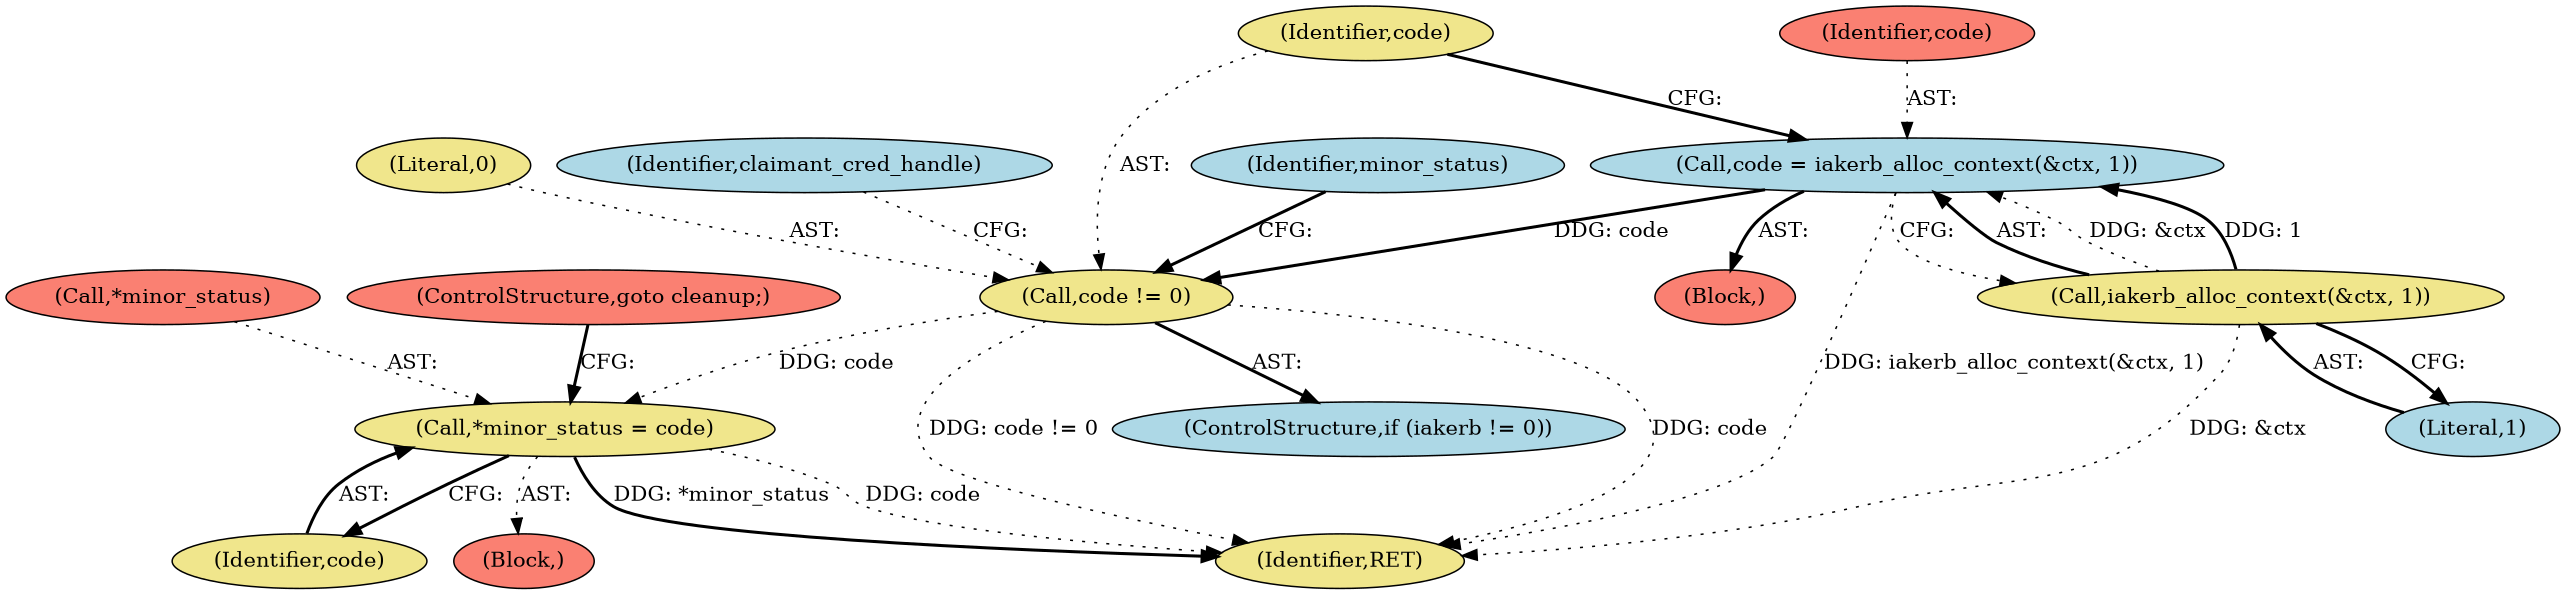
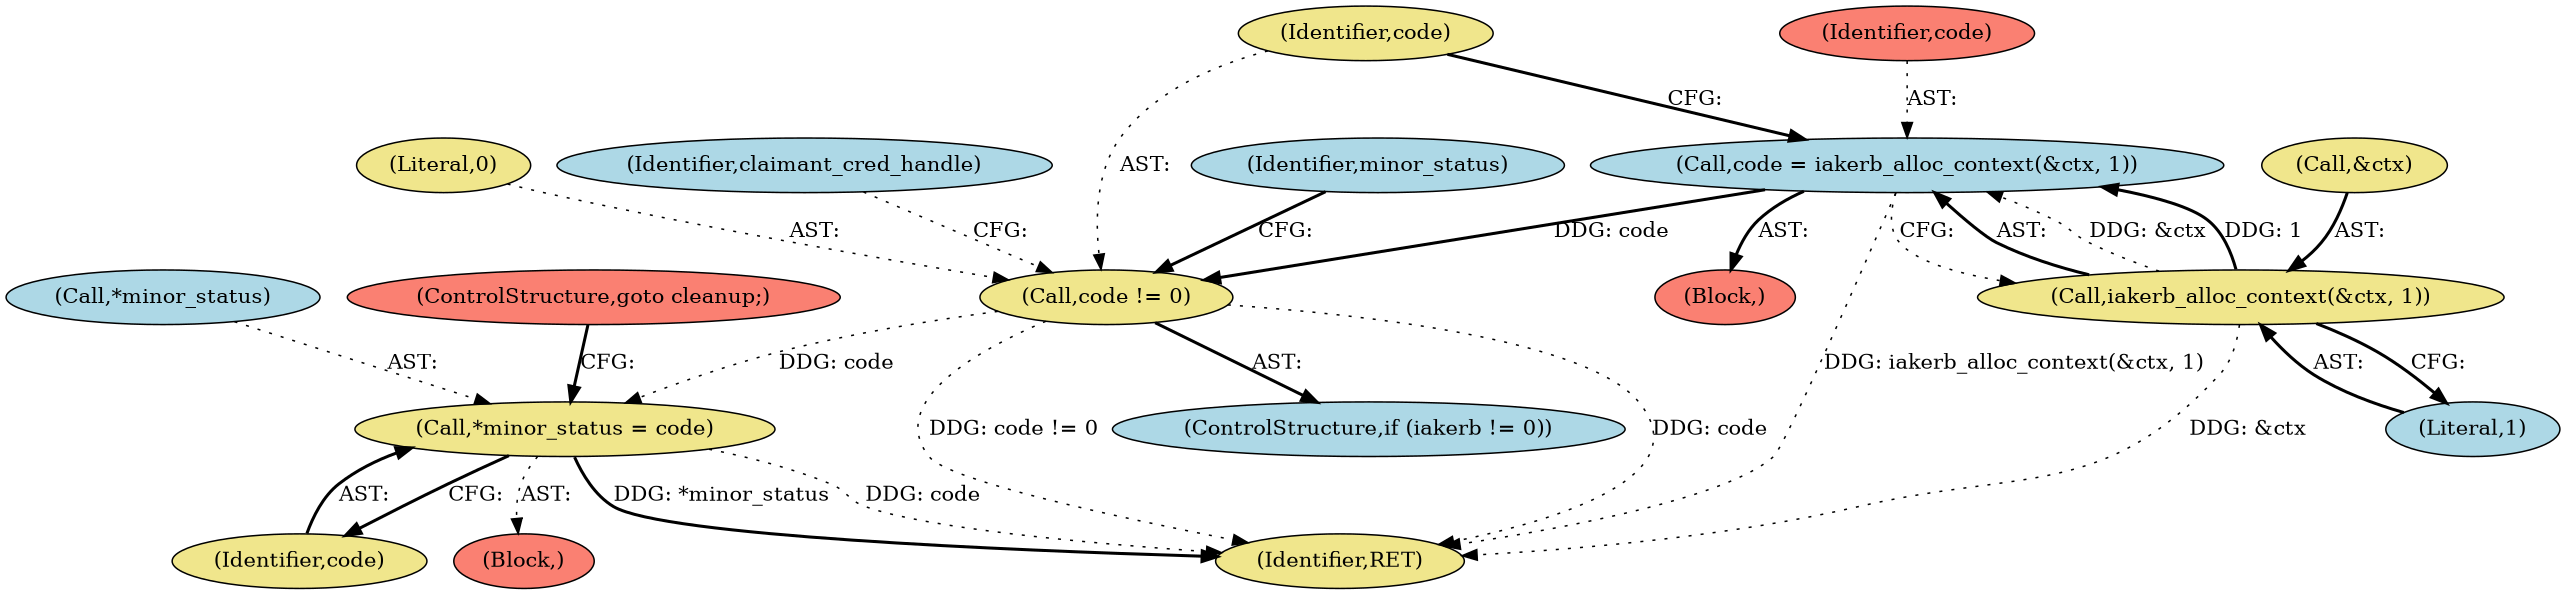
node "(Call,&ctx)": added
node "(Call,*minor_status)": fillcolor salmon -> lightblue
